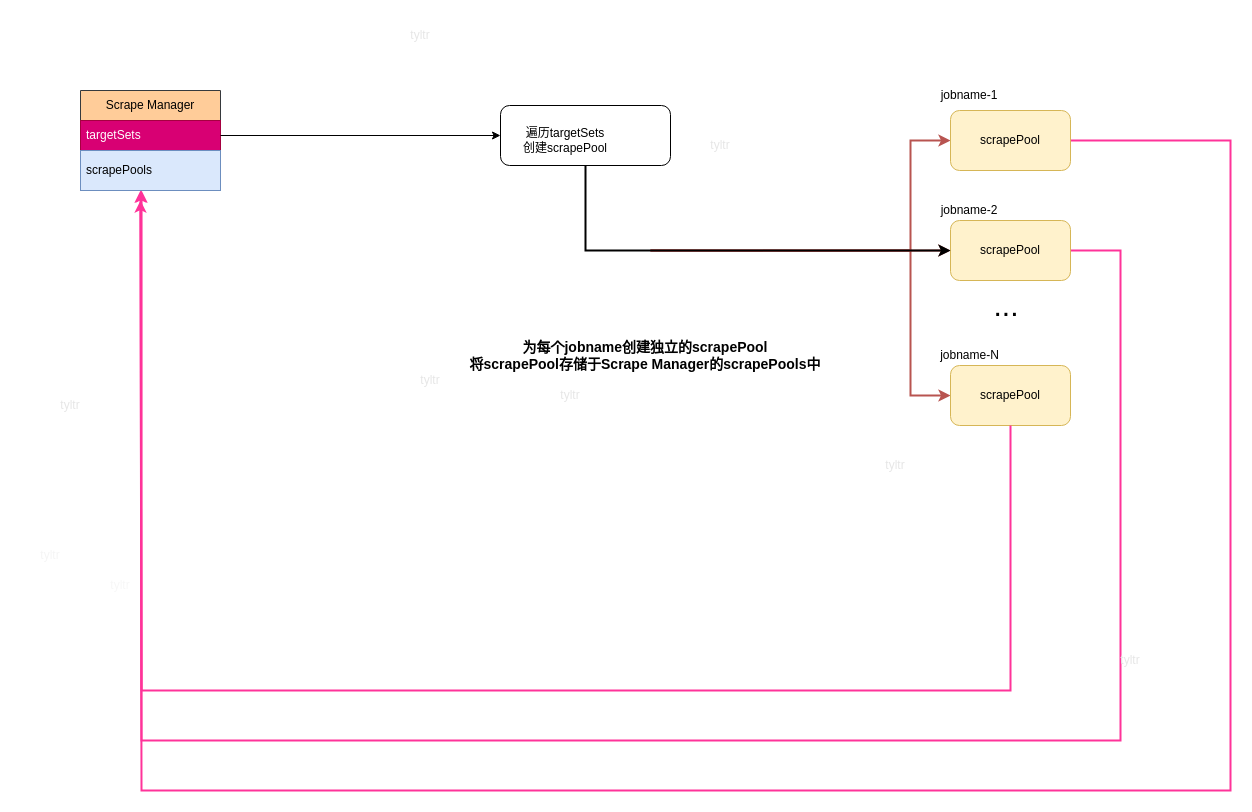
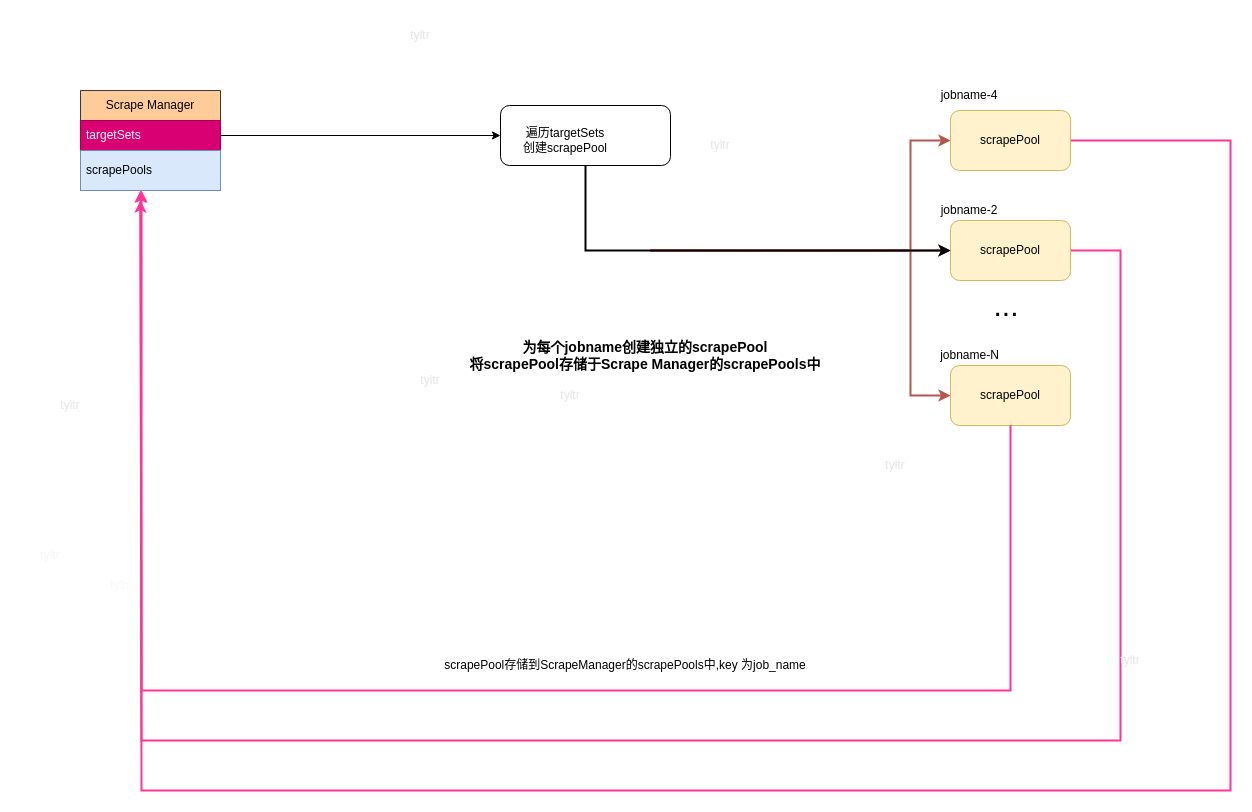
node "jobname-1": label "jobname-1" -> "jobname-4"
node "scrapePool存储到ScrapeManager的scrapePools中,key 为job_name": added
